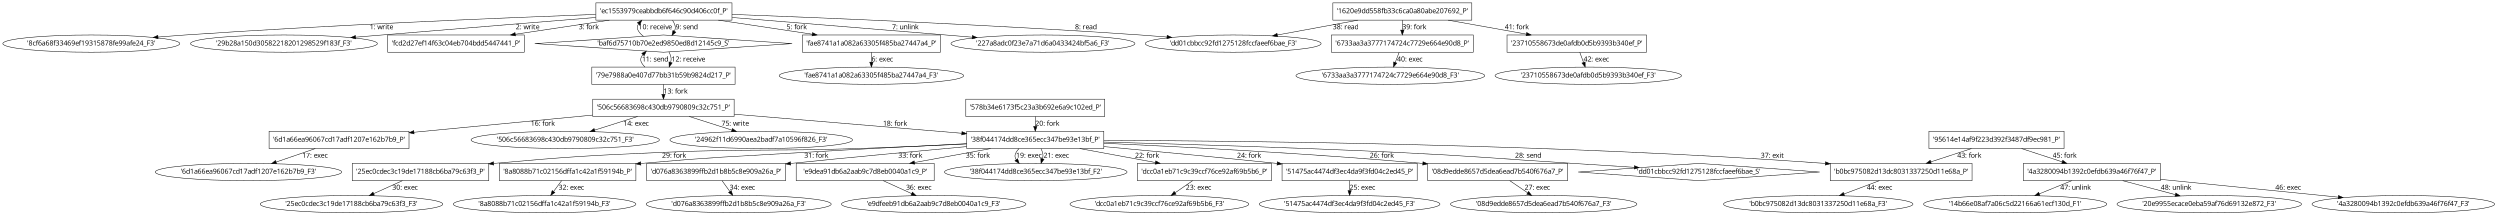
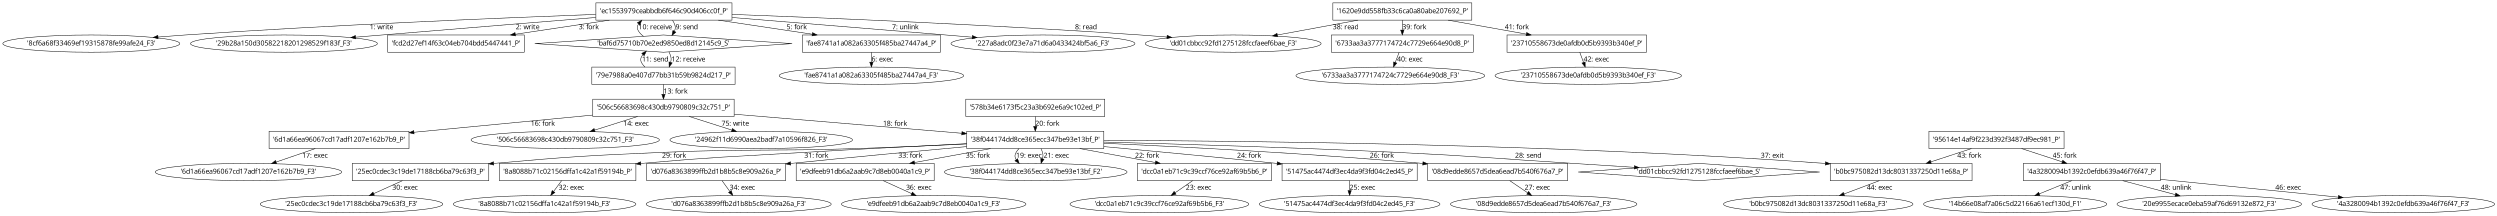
node "'e9dea91db6a2aab9c7d8eb0040a1c9_P'": label "'e9dea91db6a2aab9c7d8eb0040a1c9_P'" -> "'e9dfeeb91db6a2aab9c7d8eb0040a1c9_P'"
